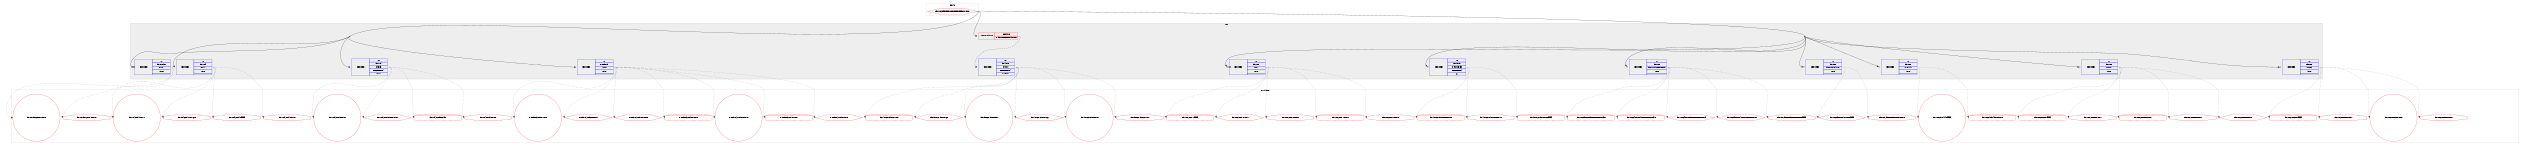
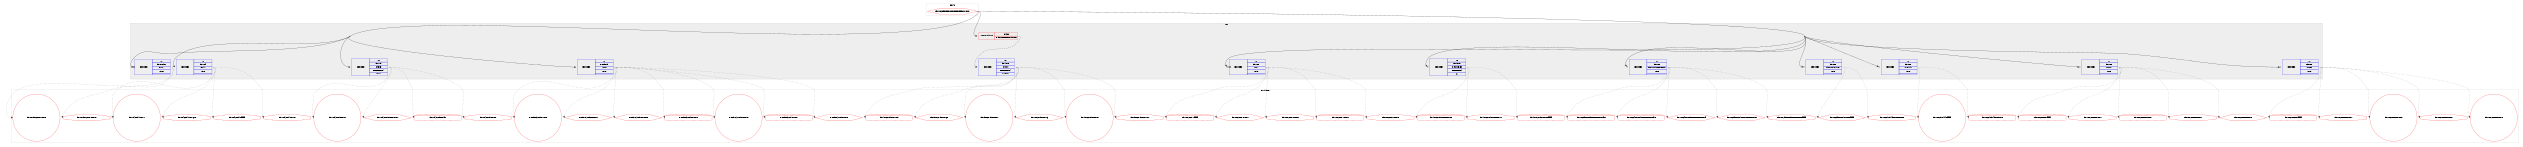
node "use_conditional": text "positive" -> "python"
node "dev-lang/python-3.4.6": label "dev-lang/python-3.4.6" -> "dev-ros/python-3.4.6"
node "dev-ros/diagnostic_msgs-1.12.5": label "dev-ros/diagnostic_msgs-1.12.5" -> "dev-ros/pluginlib_msgs-1.12.5"
node "dev-ros/rostest-1.13.0": added
